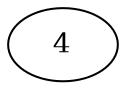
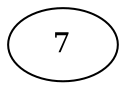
node "4": label "4" -> "7"
